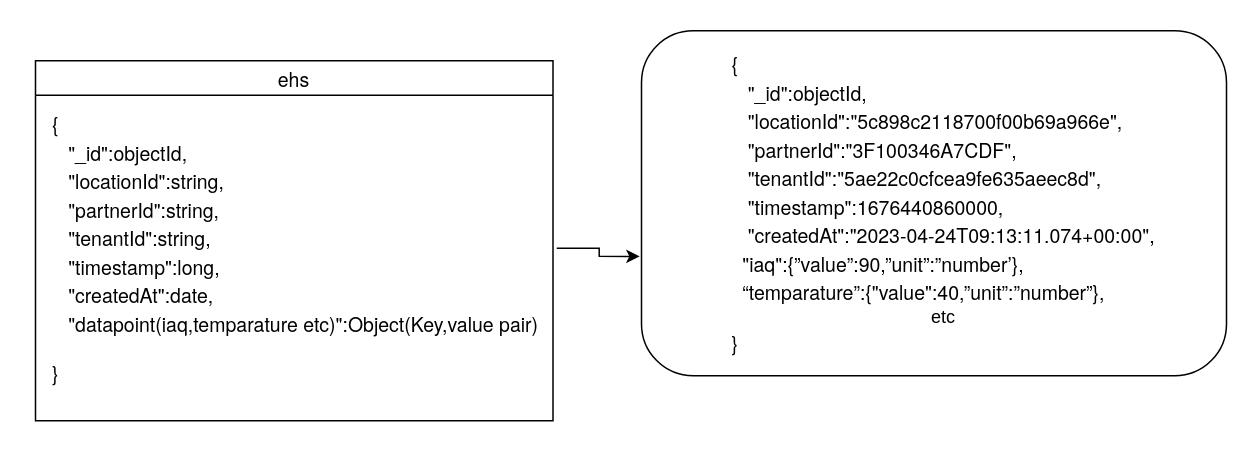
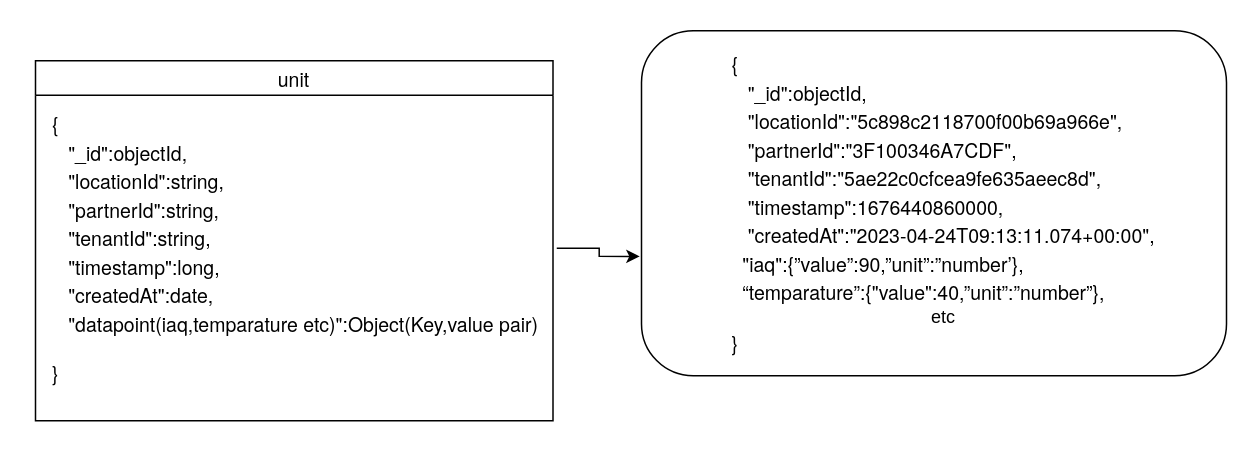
node "ehs": label "ehs" -> "unit"
